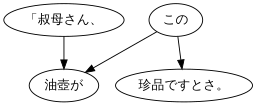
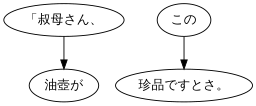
edge "この" -> "油壺が": removed
